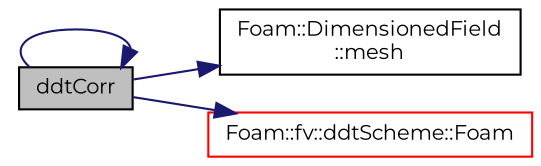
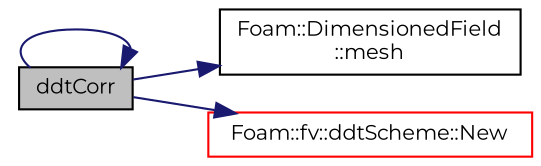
node "Foam::fv::ddtScheme::Foam": label "Foam::fv::ddtScheme::Foam" -> "Foam::fv::ddtScheme::New"
